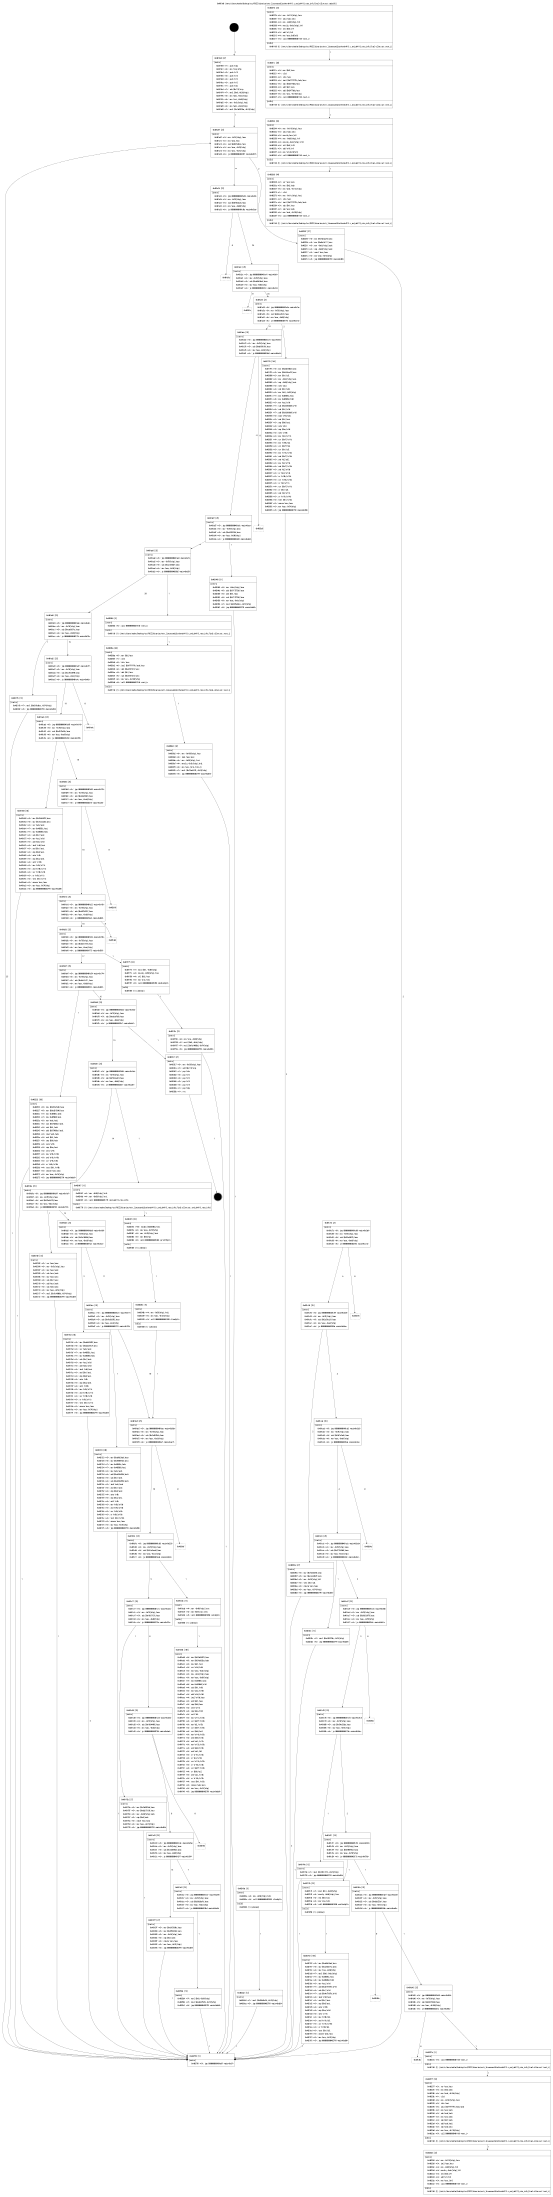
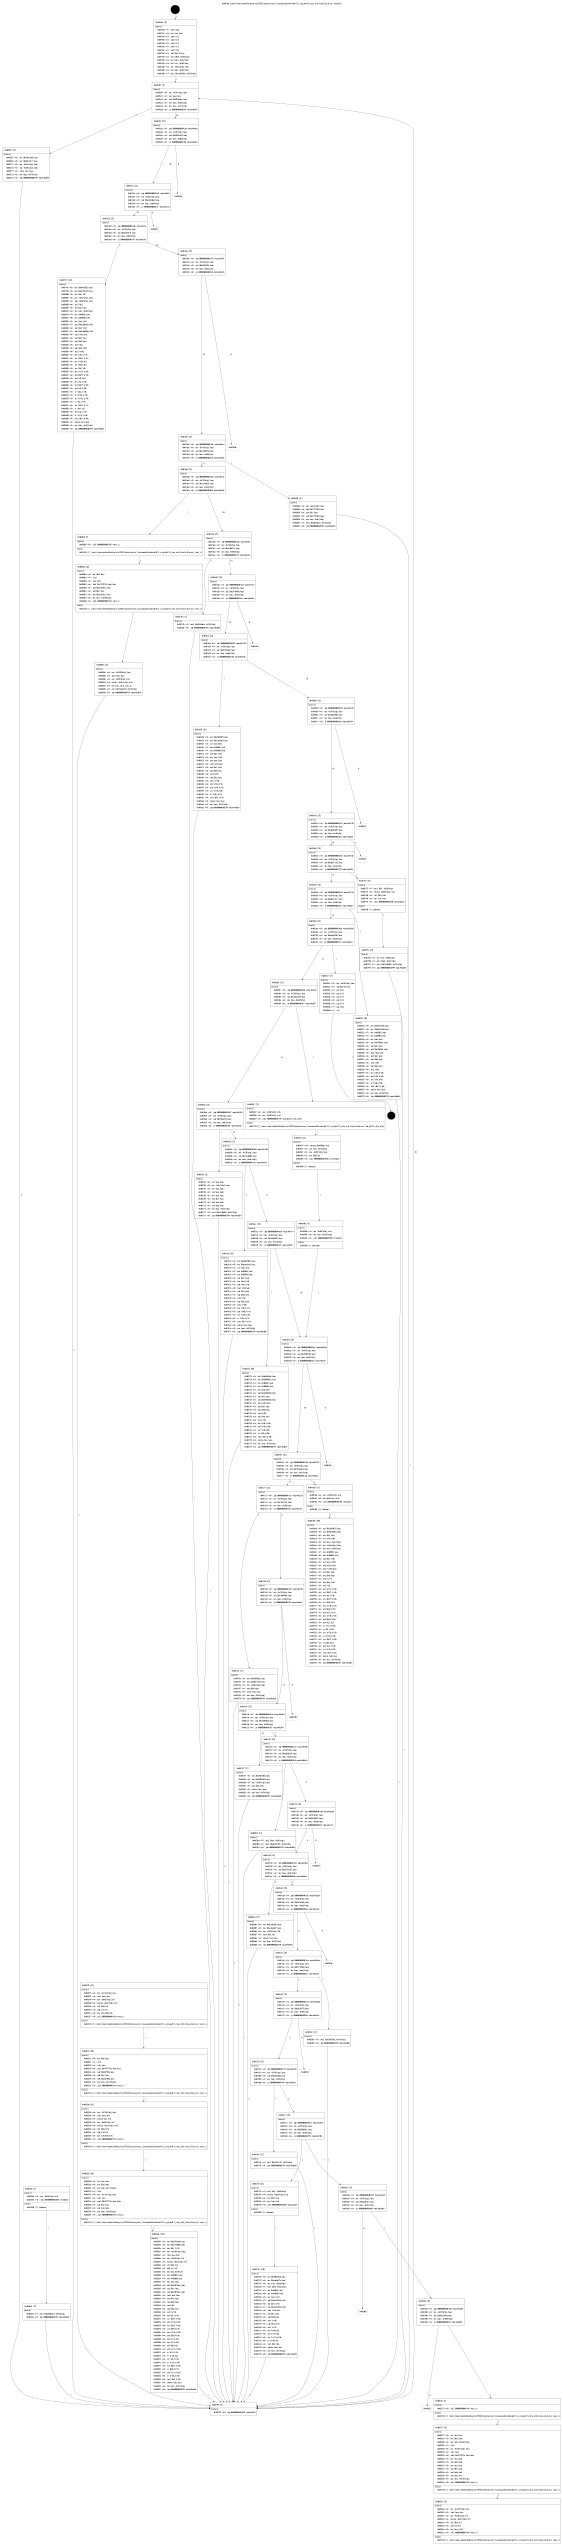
edge "0x401c62 [25]" -> "0x401c7b [25]": added, label "6"
node "0x402394 [168]": added
